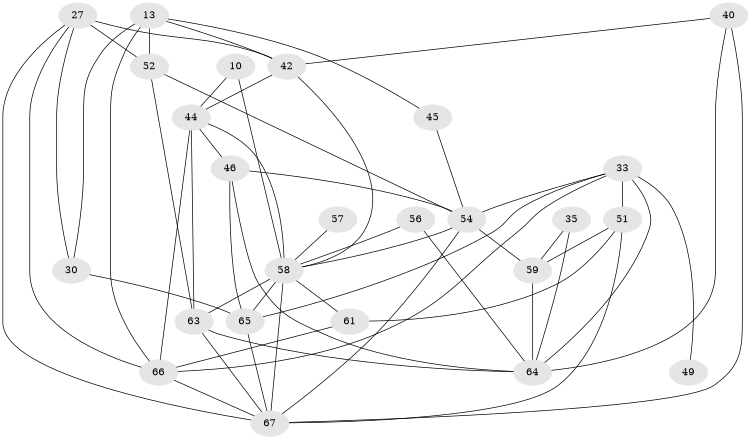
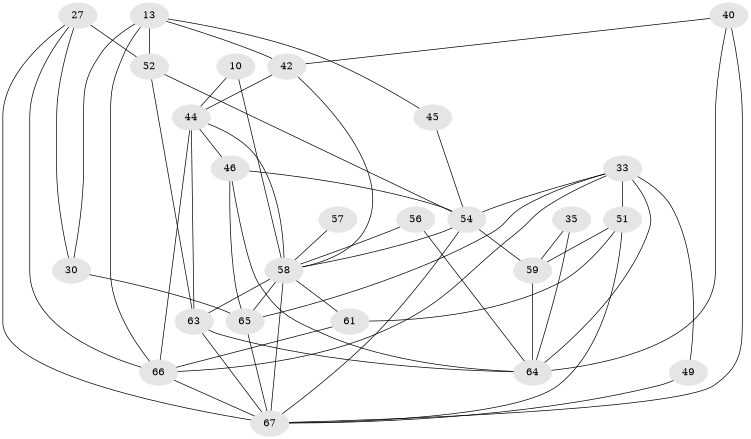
edge "27" -- "42": removed
edge "49" -- "67": added
